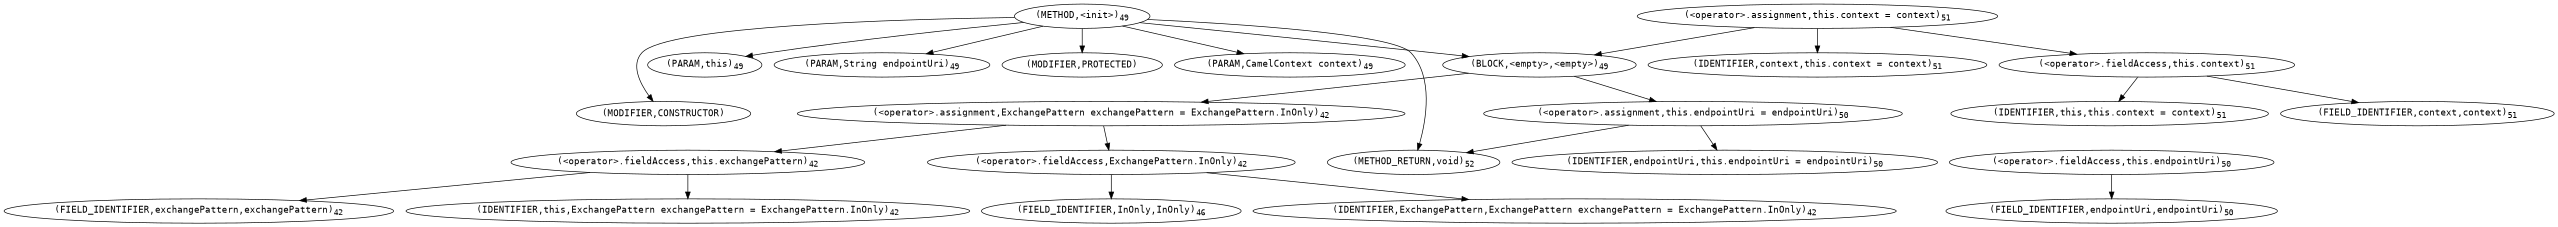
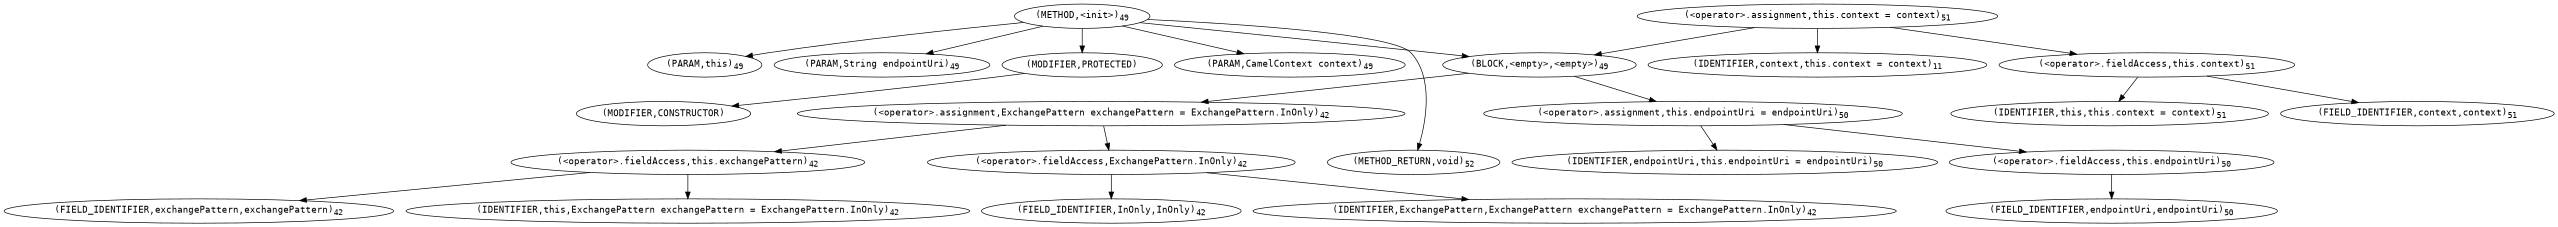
edge "(METHOD,<init>)" -> "(MODIFIER,CONSTRUCTOR)": now "(MODIFIER,PROTECTED)" -> "(MODIFIER,CONSTRUCTOR)"
node "(IDENTIFIER,context,this.context = context)": text "51" -> "11"
edge "(<operator>.assignment,this.endpointUri = endpointUri)" -> "(METHOD_RETURN,void)": now "(<operator>.assignment,this.endpointUri = endpointUri)" -> "(<operator>.fieldAccess,this.endpointUri)"
node "(FIELD_IDENTIFIER,InOnly,InOnly)": text "46" -> "42"
